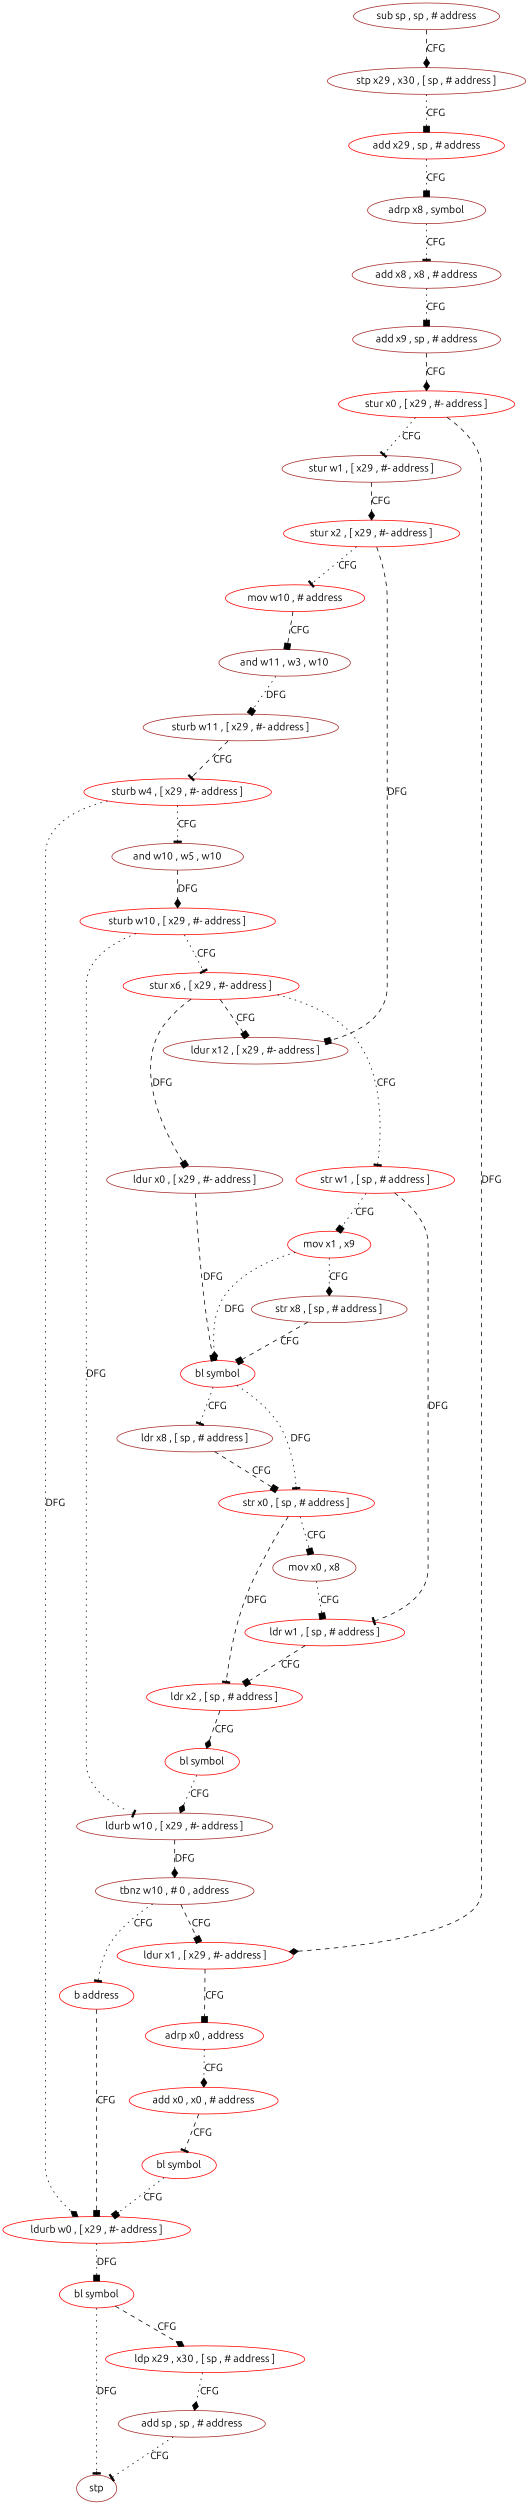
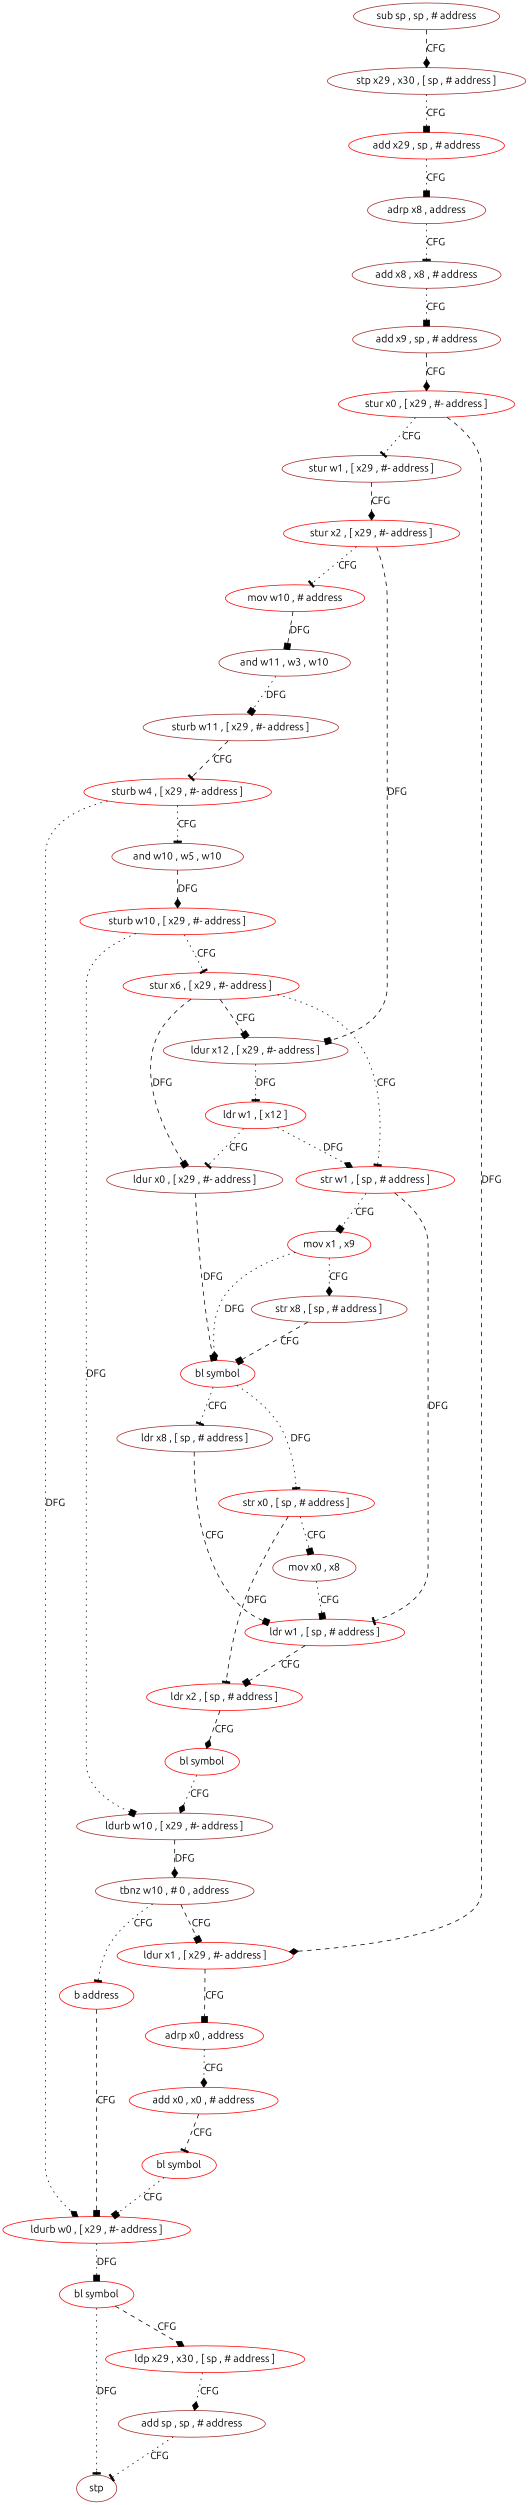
node "adrp x8 , symbol": label "adrp x8 , symbol" -> "adrp x8 , address"
edge "mov w10 , # address" -> "and w11 , w3 , w10": label "CFG" -> "DFG"
node "ldr w1 , [ x12 ]": added
edge "sturb w10 , [ x29 , #- address ]" -> "ldurb w10 , [ x29 , #- address ]": arrowhead tee -> box
edge "ldr x8 , [ sp , # address ]" -> "str x0 , [ sp , # address ]": now "ldr x8 , [ sp , # address ]" -> "ldr w1 , [ sp , # address ]"
